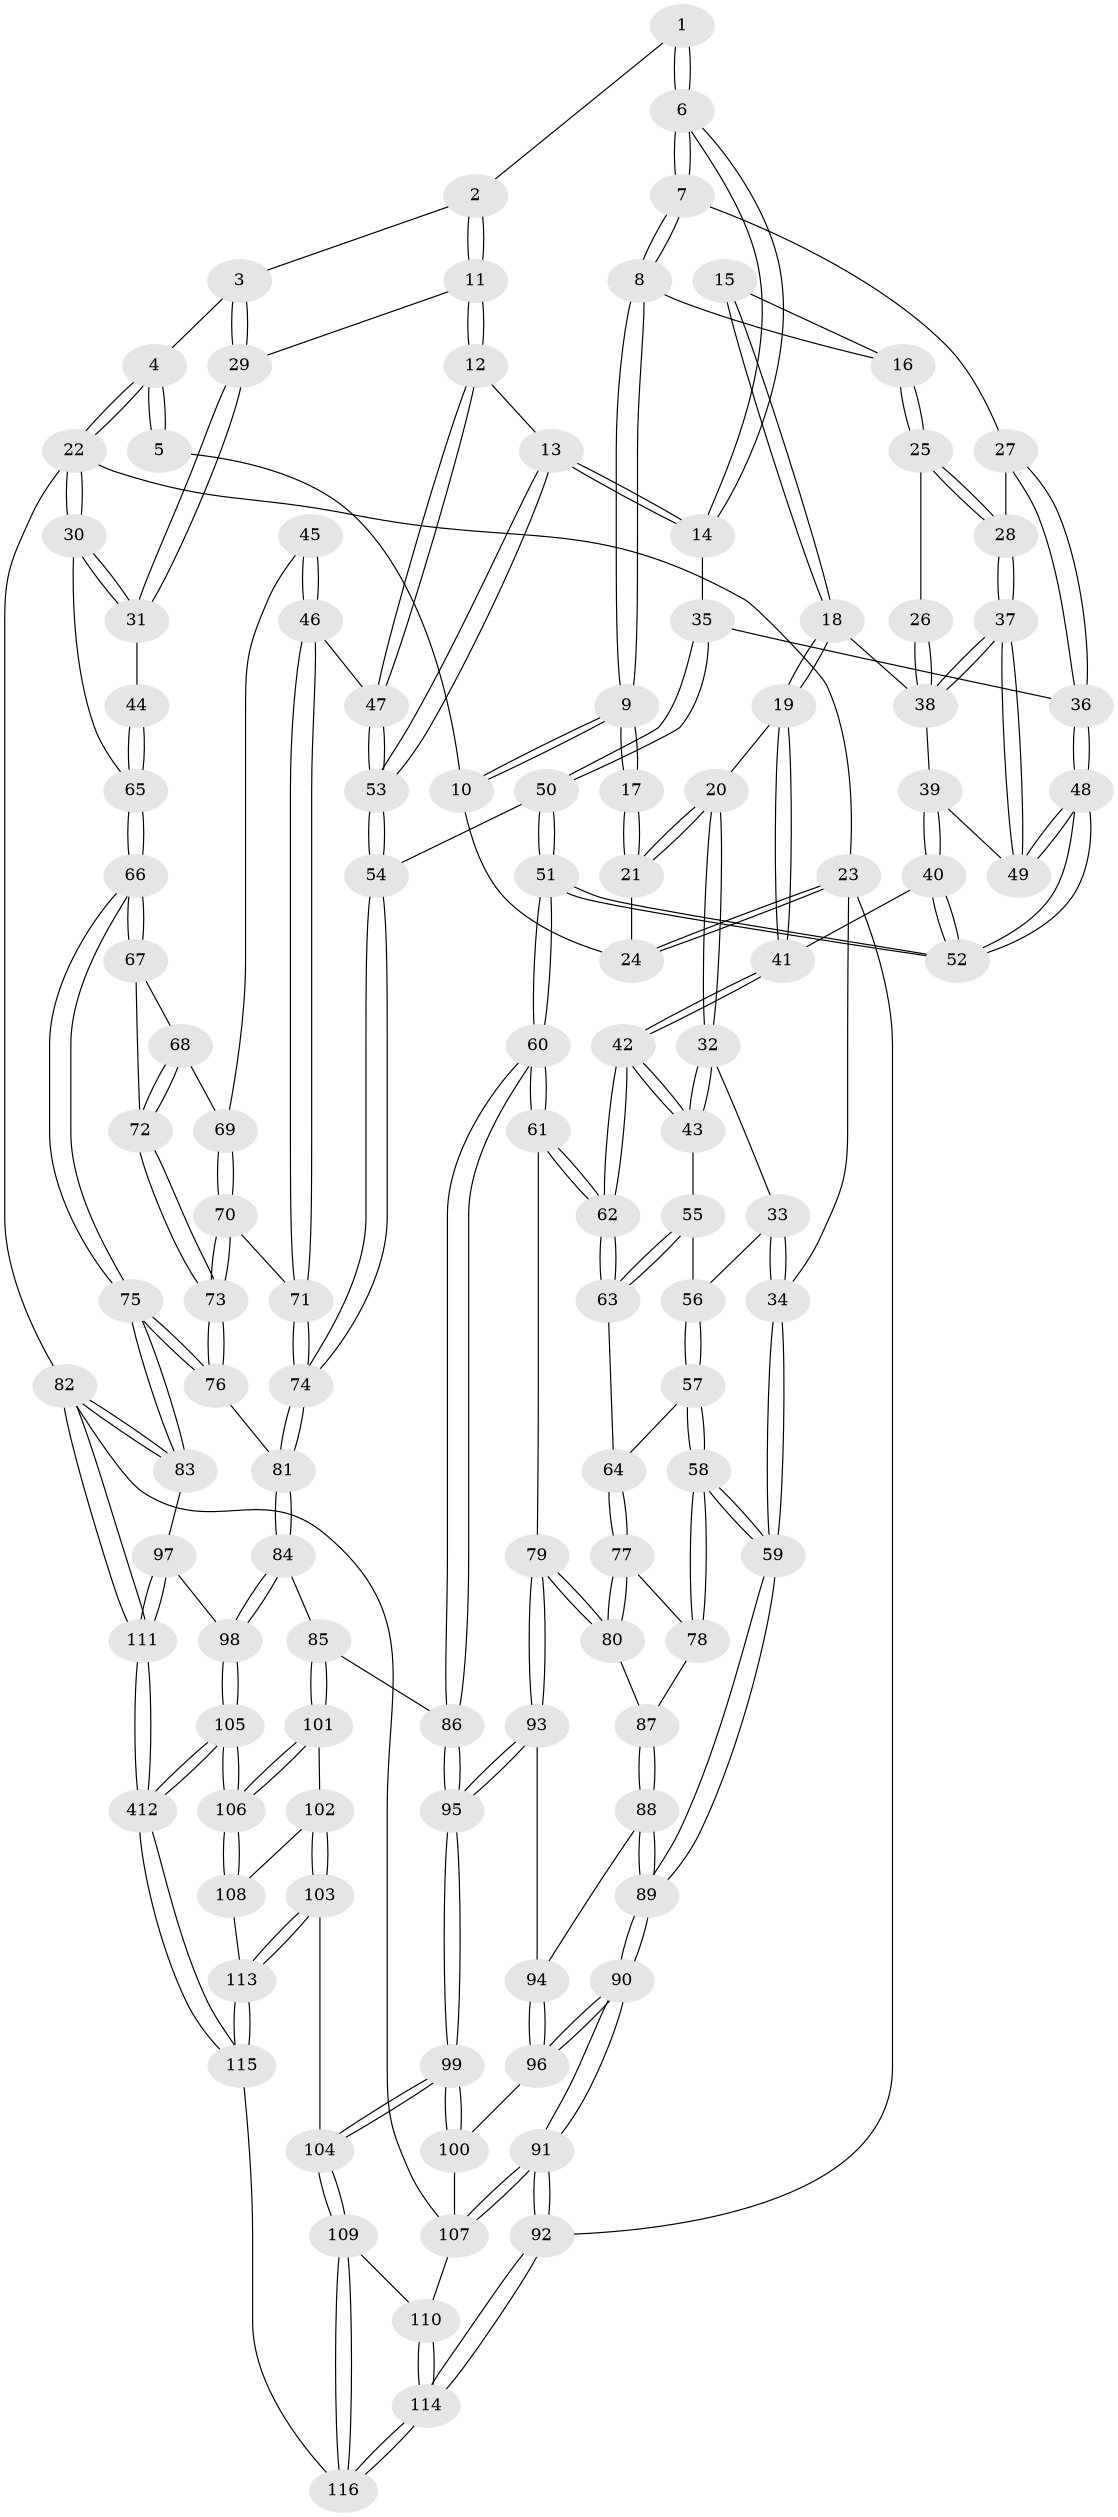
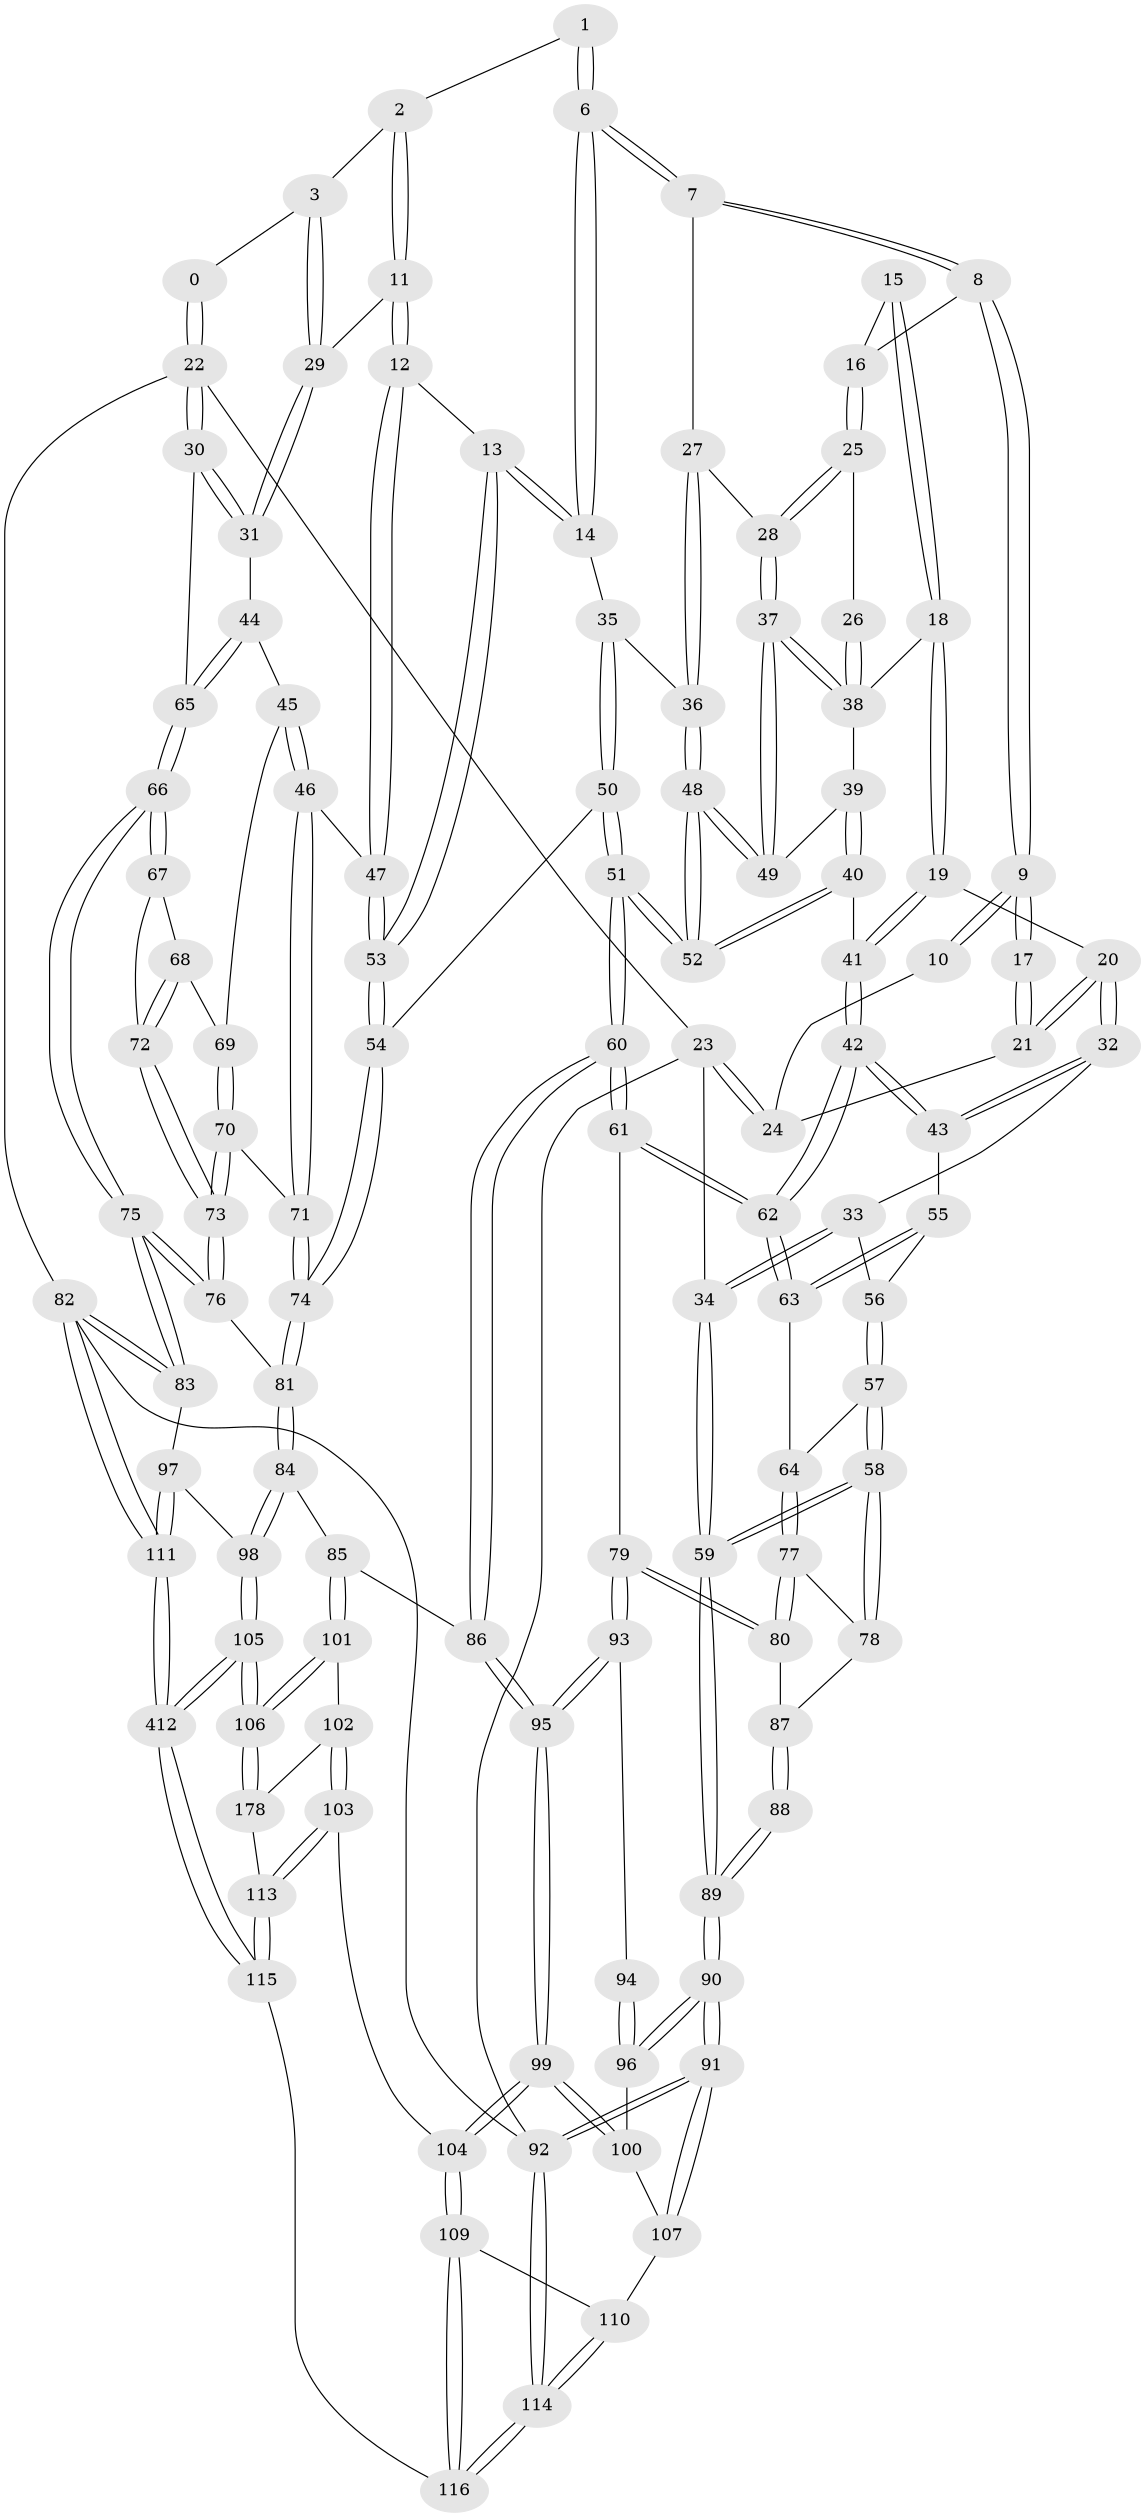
node "4": label "4" -> "0"
node "5": removed
edge "44" -- "45": added
edge "82" -- "107": now "82" -- "92"
edge "88" -- "94": removed
node "108": label "108" -> "178"
